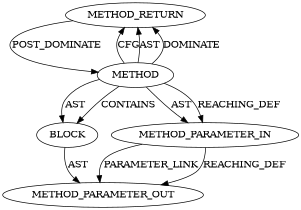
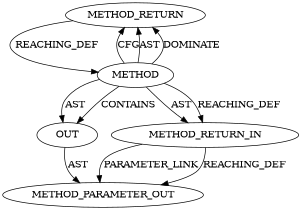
edge "METHOD_RETURN" -> "METHOD": label "POST_DOMINATE" -> "REACHING_DEF"
node "BLOCK": label "BLOCK" -> "OUT"
node "METHOD_PARAMETER_IN": label "METHOD_PARAMETER_IN" -> "METHOD_RETURN_IN"
